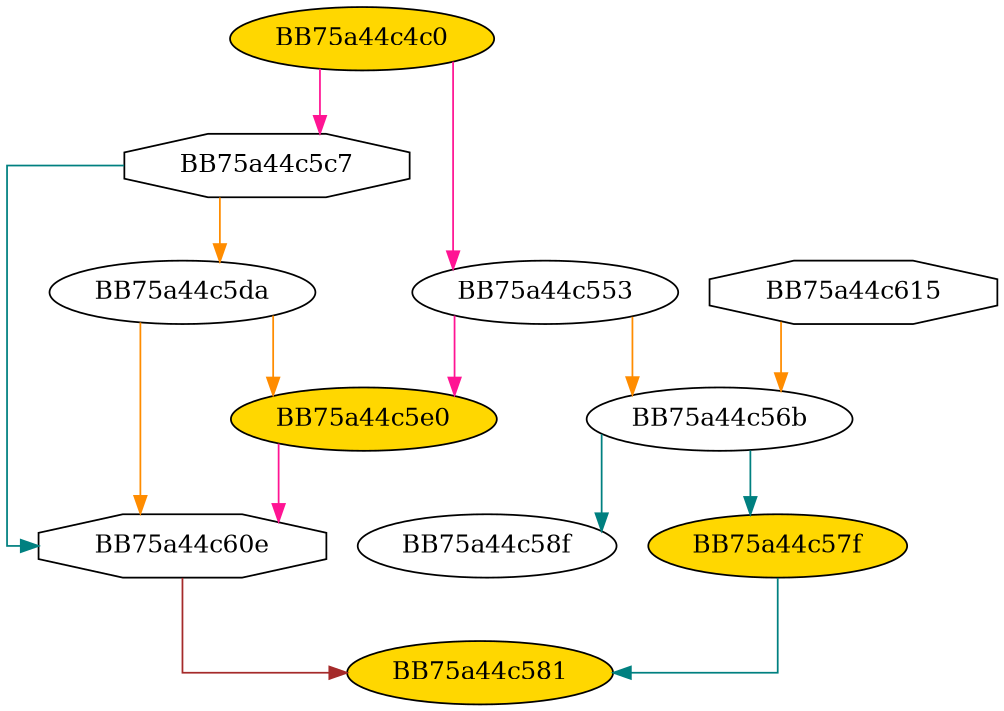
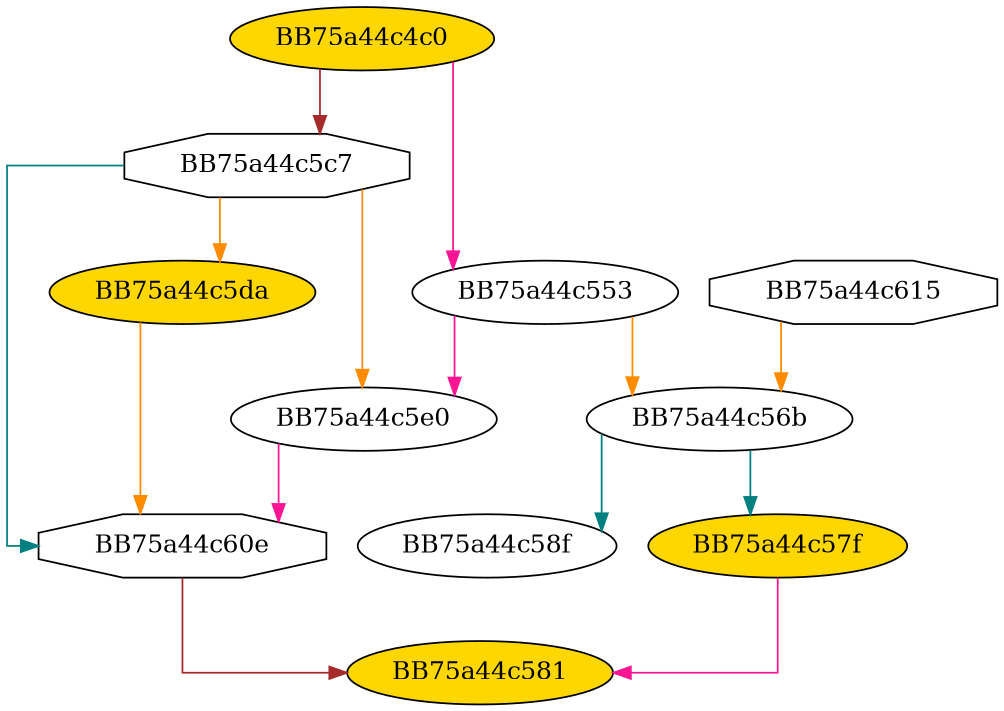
edge "BB75a44c4c0" -> "BB75a44c5c7": color deeppink -> brown
node "BB75a44c5da": fillcolor white -> gold
edge "BB75a44c5da" -> "BB75a44c5e0": now "BB75a44c5c7" -> "BB75a44c5e0"
node "BB75a44c5e0": fillcolor gold -> white
edge "BB75a44c57f" -> "BB75a44c581": color teal -> deeppink
